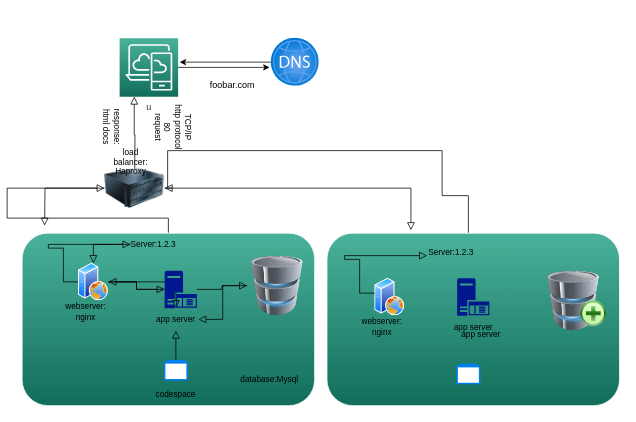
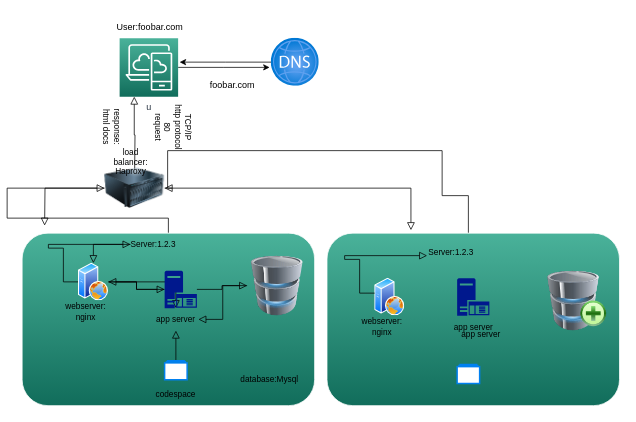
node "User:foobar.com": added
